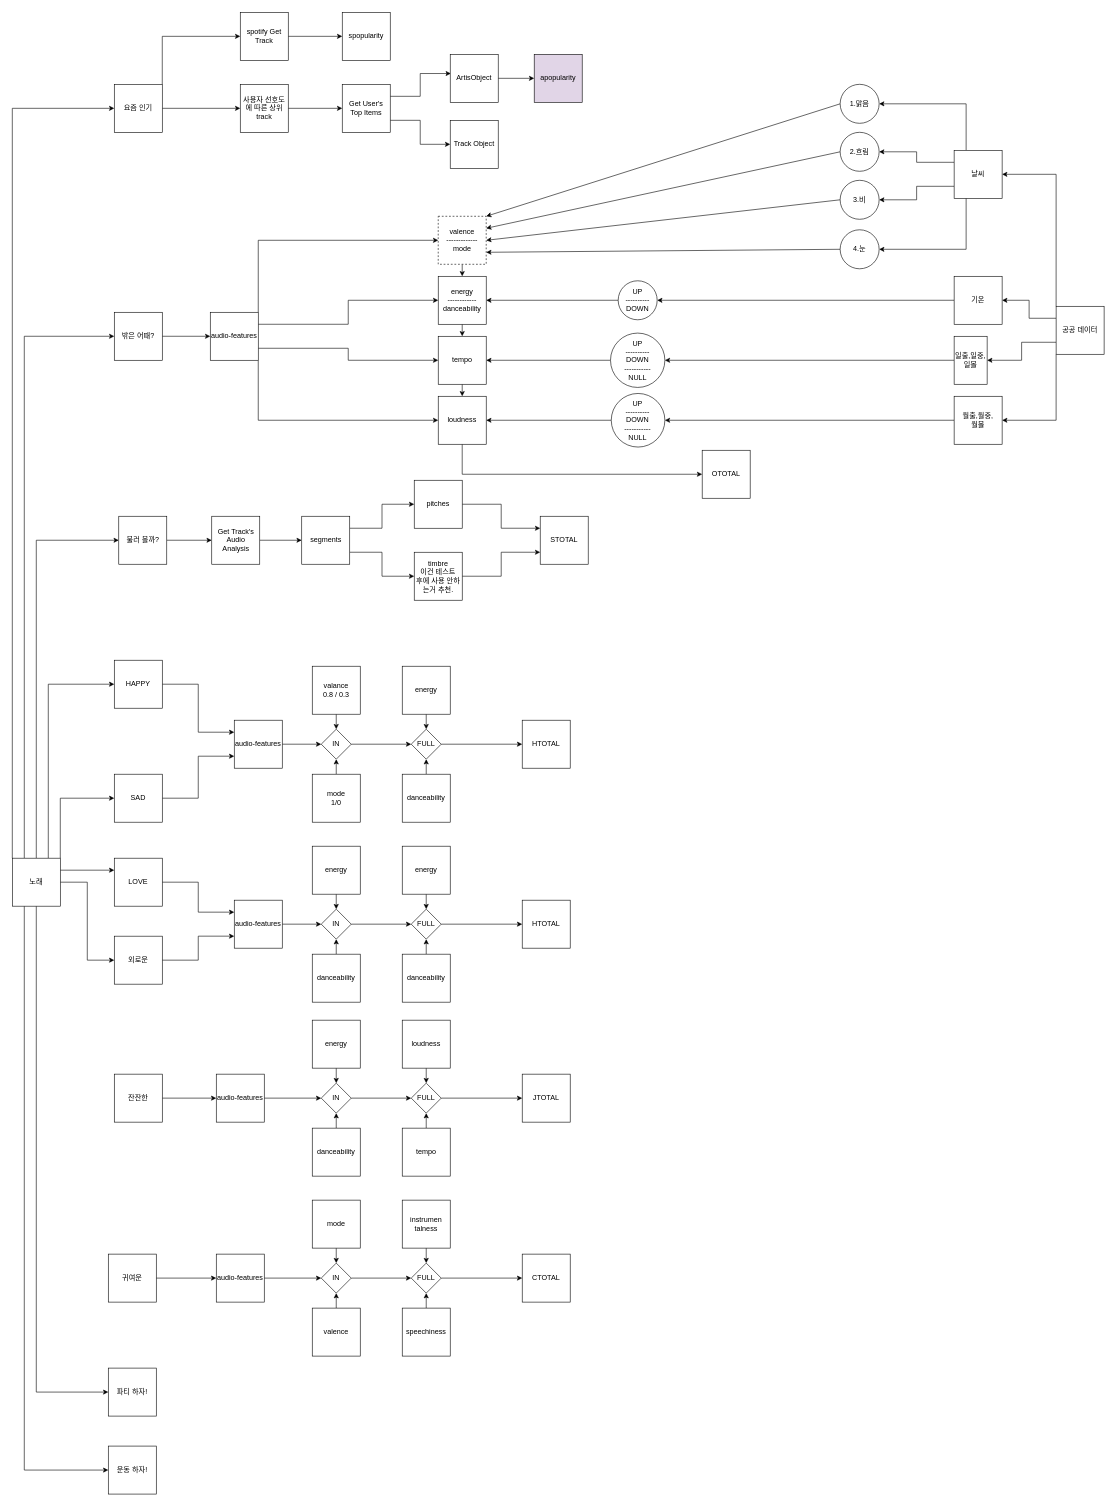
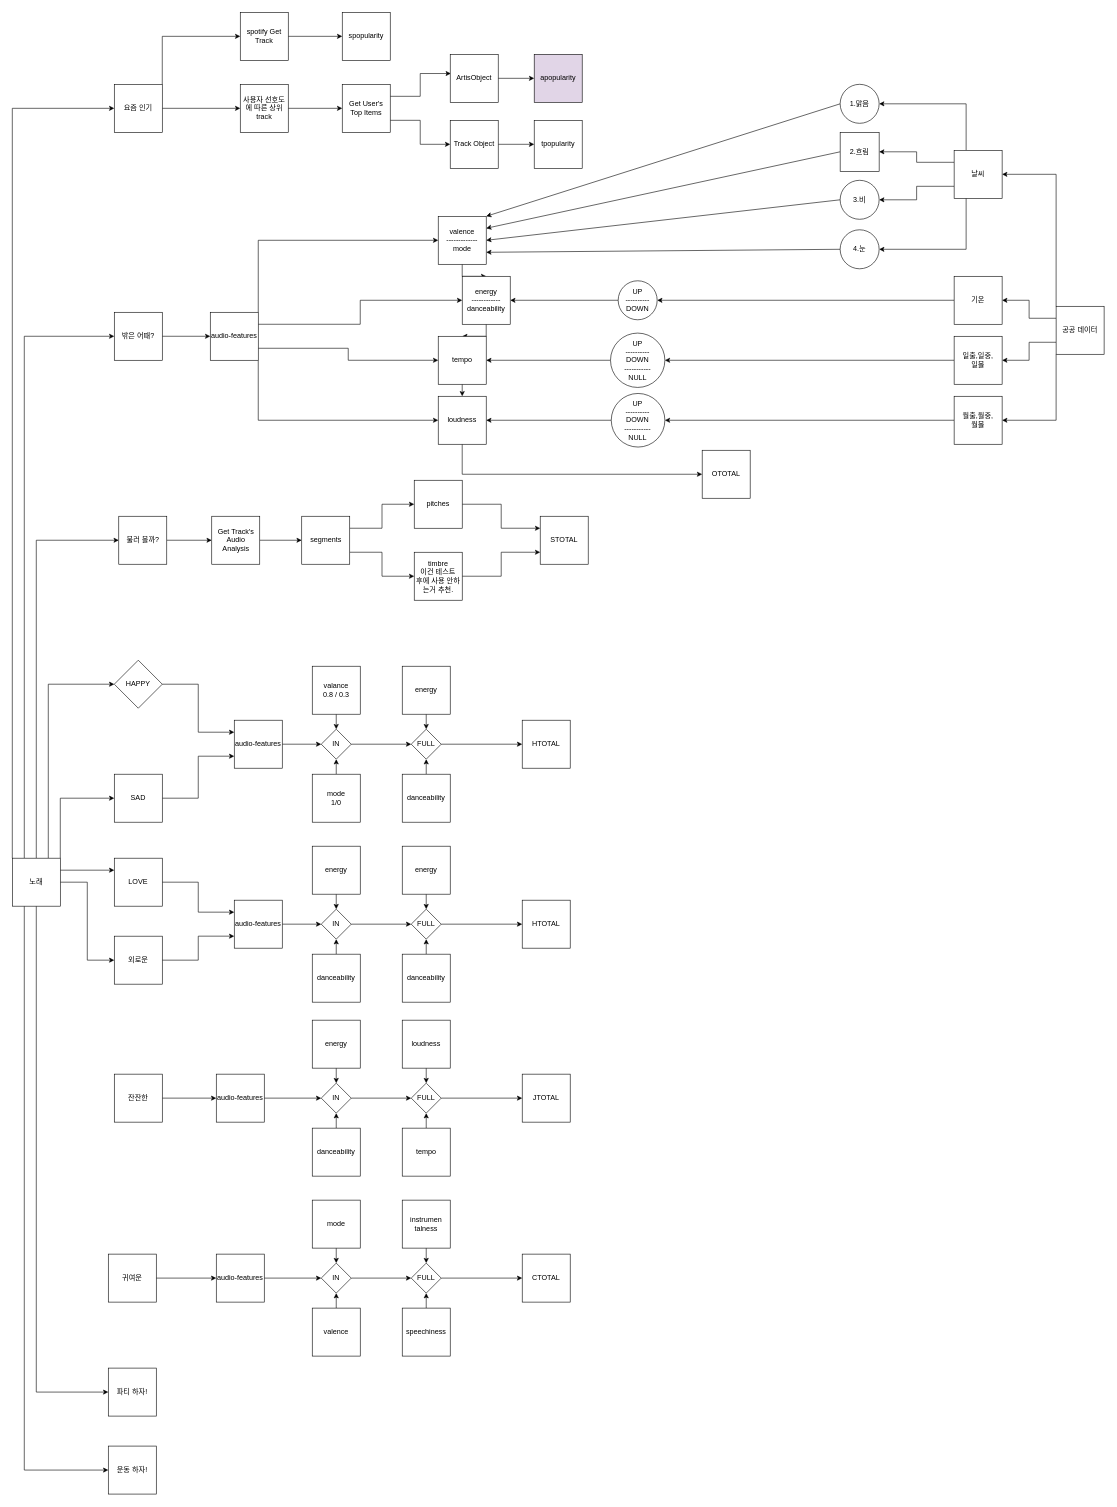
edge "Track Object" -> "tpopularity": added
node "tpopularity": added
node "2.흐림": shape ellipse -> rectangle
node "valence ------------- mode": style dashed -> solid
node "energy ------------ danceability": moved (462, 300) -> (486, 300)
node "일출,일중, 일몰": size 33x48 -> 48x48
node "HAPPY": shape rectangle -> diamond
